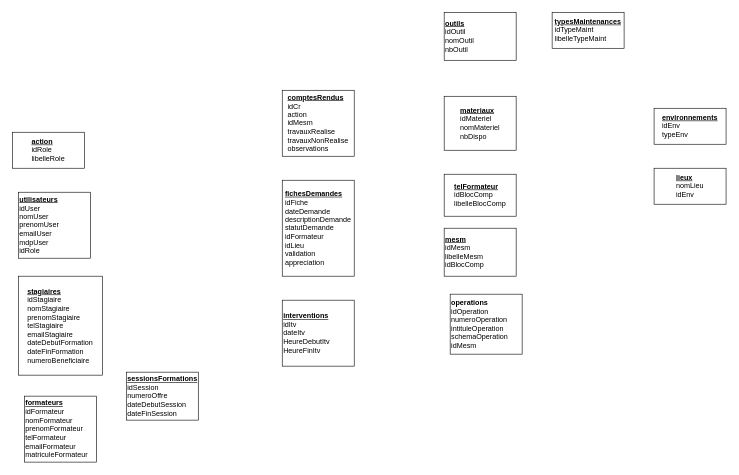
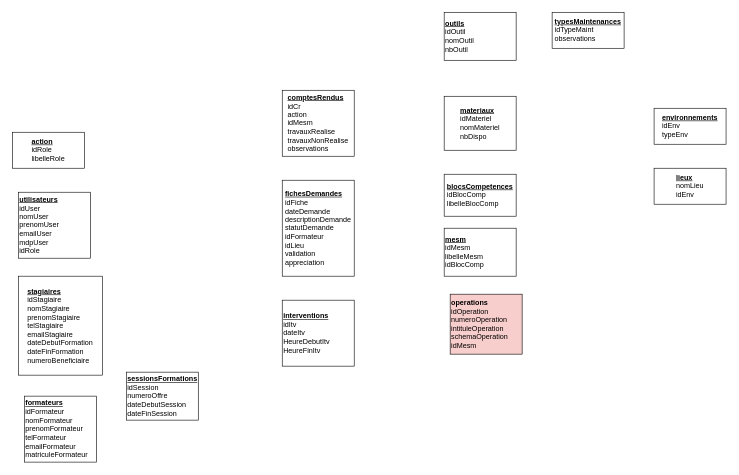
node "typesMaintenances idTypeMaint libelleTypeMaint": label "typesMaintenances idTypeMaint libelleTypeMaint" -> "typesMaintenances idTypeMaint observations"
node "telFormateur idBlocComp libelleBlocComp": label "telFormateur idBlocComp libelleBlocComp" -> "blocsCompetences idBlocComp libelleBlocComp"
node "operations idOperation numeroOperation intituleOperation schemaOperation idMesm": fillcolor #ffffff -> #f8cecc
